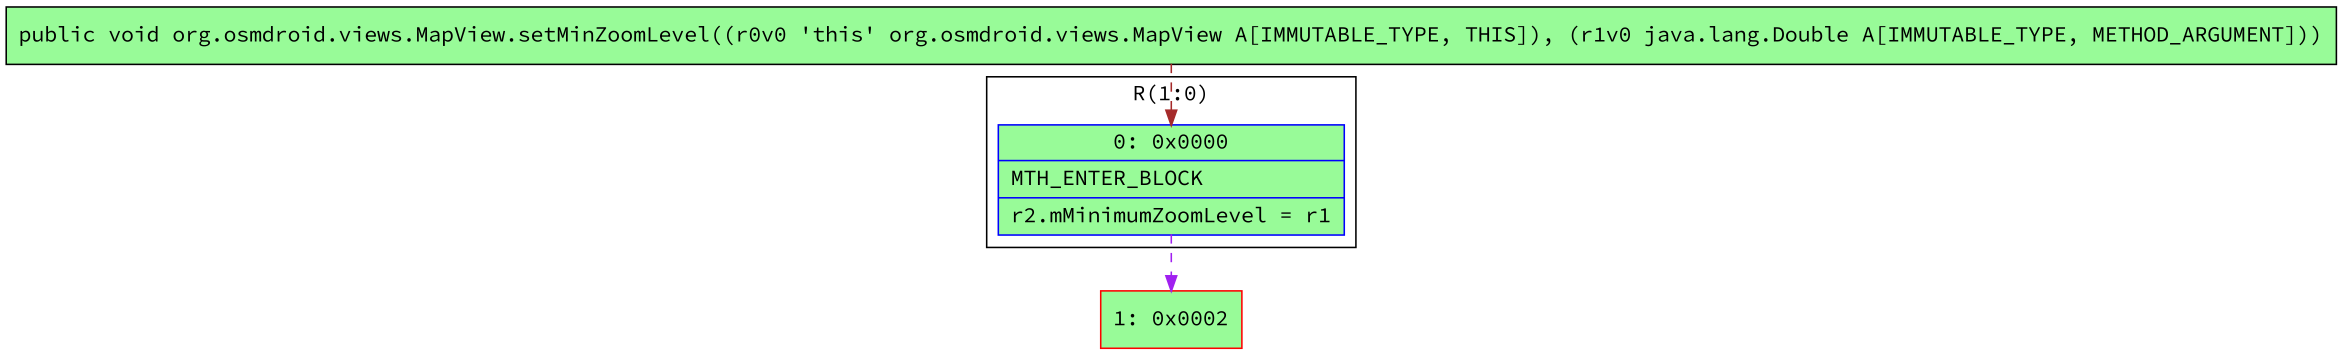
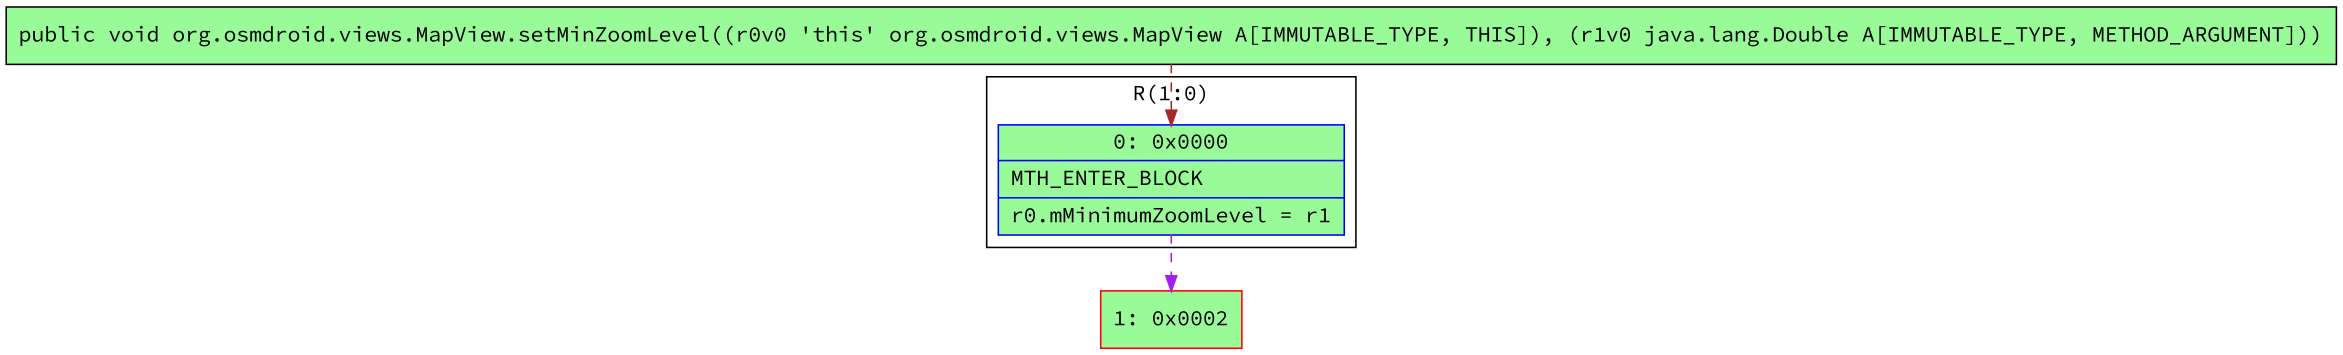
node "0: 0x0000": text "r2.mMinimumZoomLevel = r1" -> "r0.mMinimumZoomLevel = r1"
